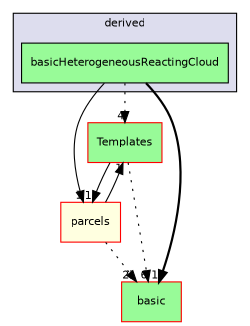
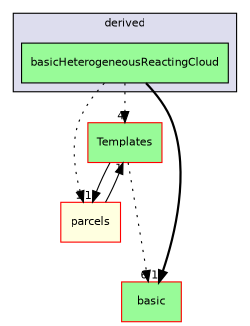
edge "basicHeterogeneousReactingCloud" -> "parcels": style solid -> dotted
edge "parcels" -> "basic": removed
